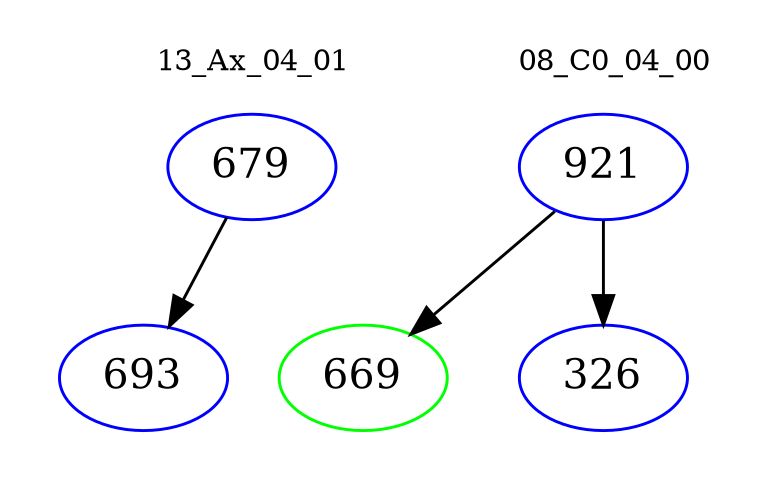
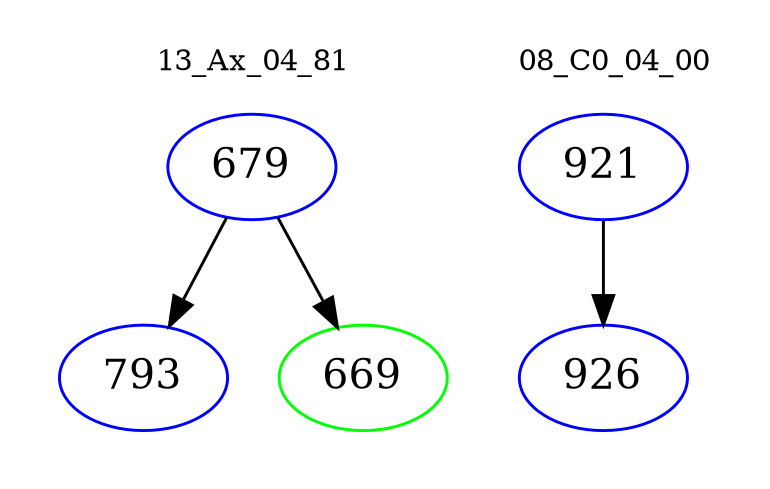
cluster "13_Ax_04_01": label "13_Ax_04_01" -> "13_Ax_04_81"
edge "921" -> "669": now "679" -> "669"
node "693": label "693" -> "793"
node "326": label "326" -> "926"
